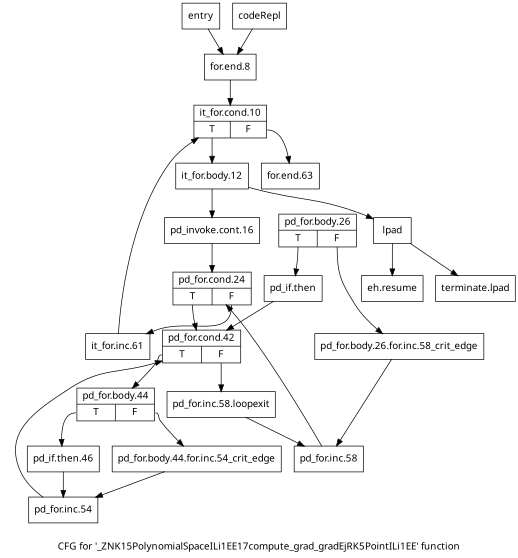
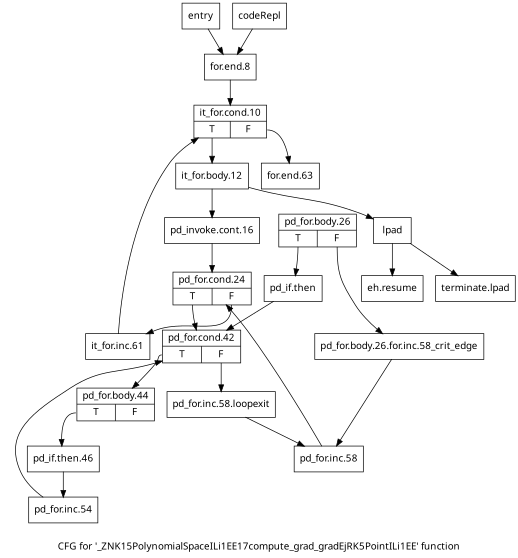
node "pd_for.body.44.for.inc.54_crit_edge": removed
